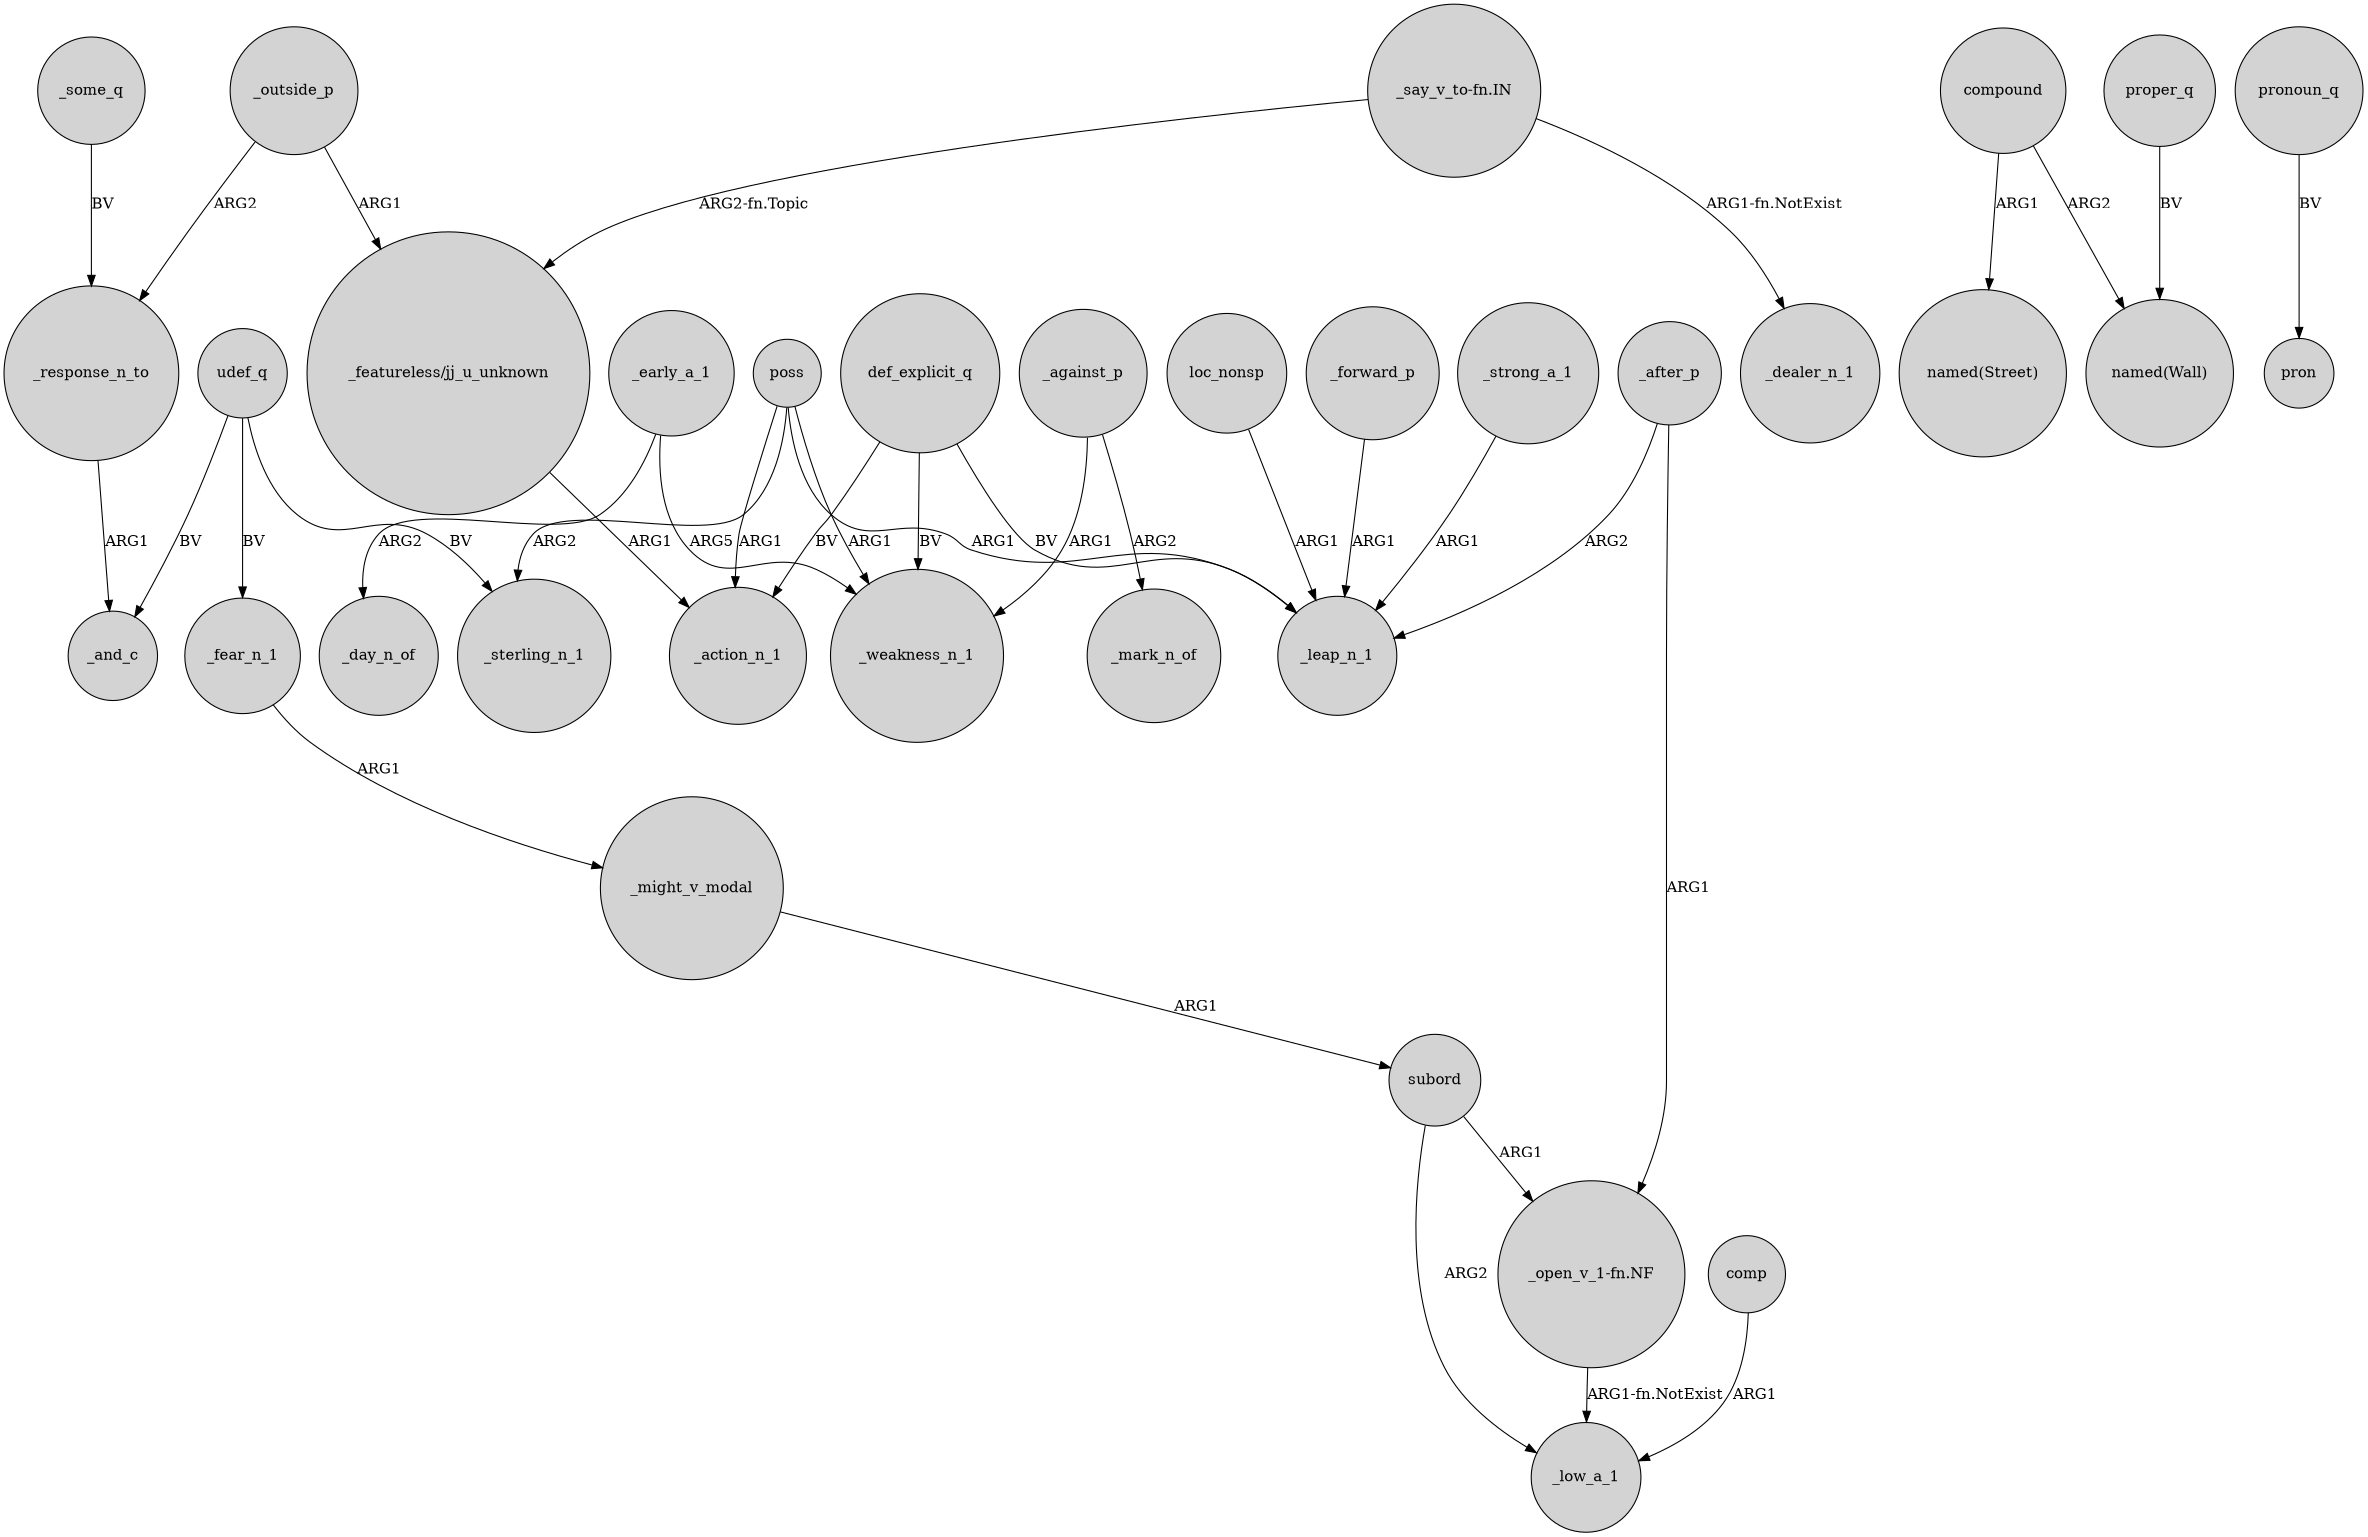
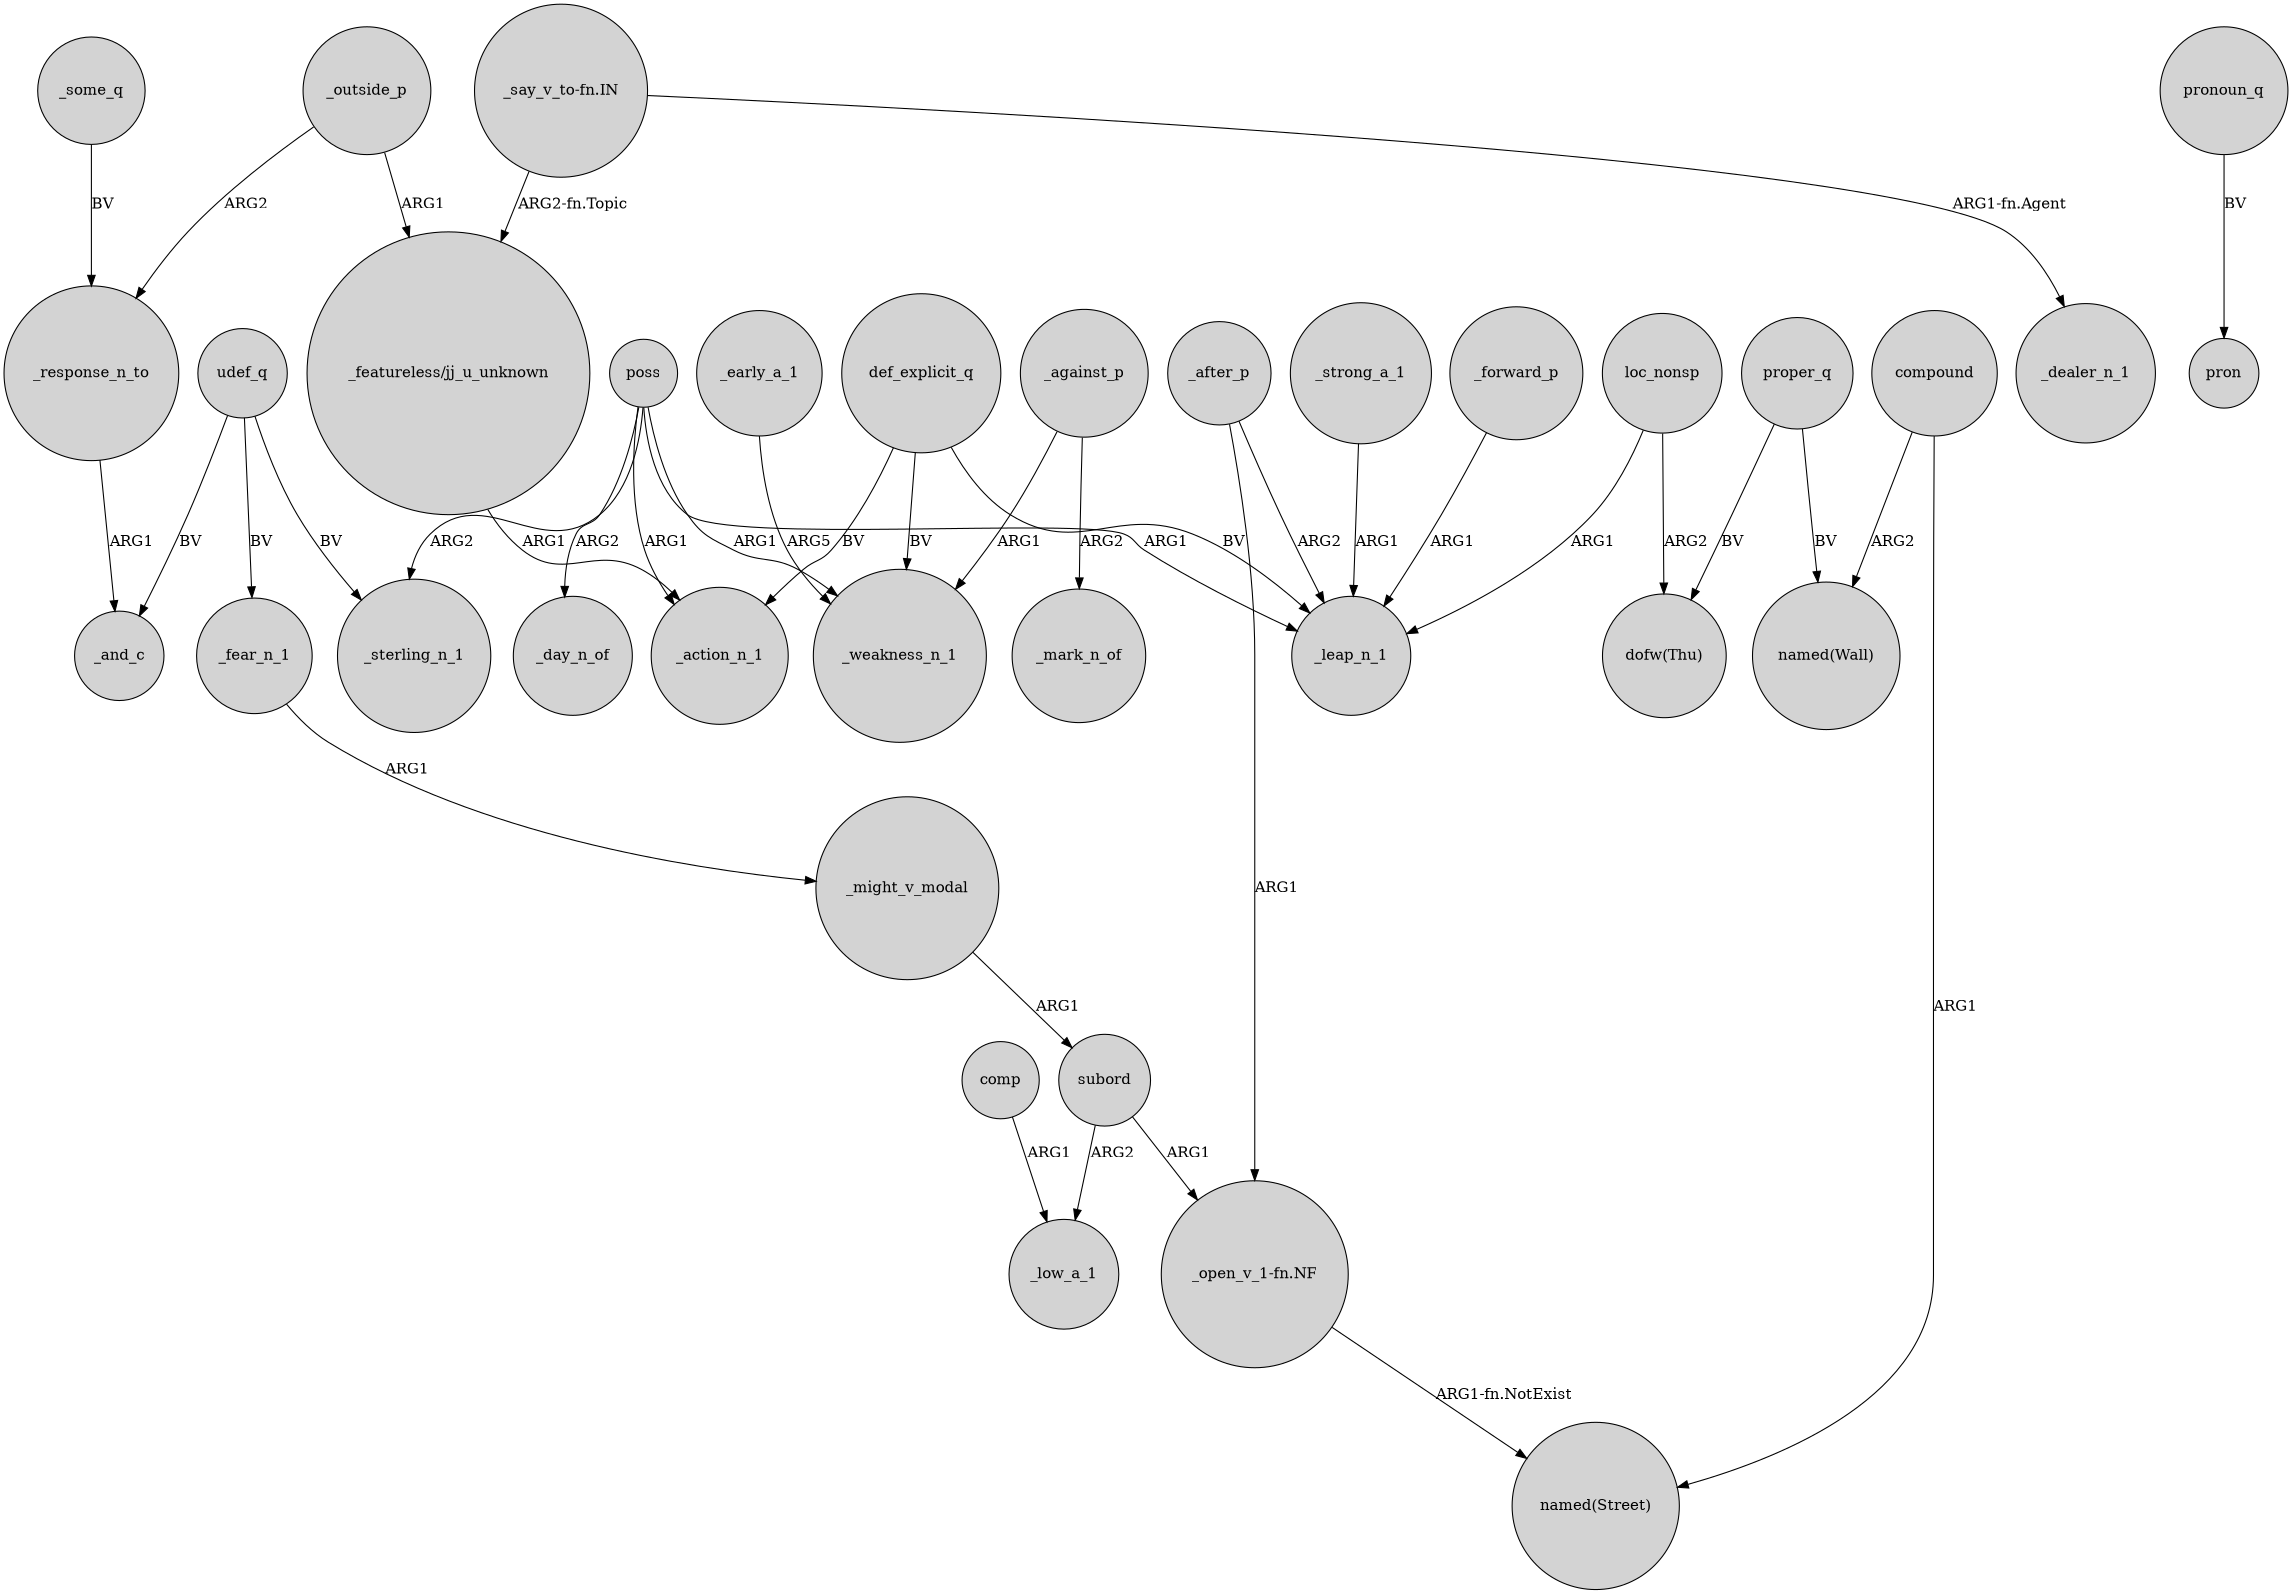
edge "_say_v_to-fn.IN" -> "_dealer_n_1": label "ARG1-fn.NotExist" -> "ARG1-fn.Agent"
edge "_early_a_1" -> "_day_n_of": now "poss" -> "_day_n_of"
node "dofw(Thu)": added
edge "_open_v_1-fn.NF" -> "_low_a_1": now "_open_v_1-fn.NF" -> "named(Street)"
